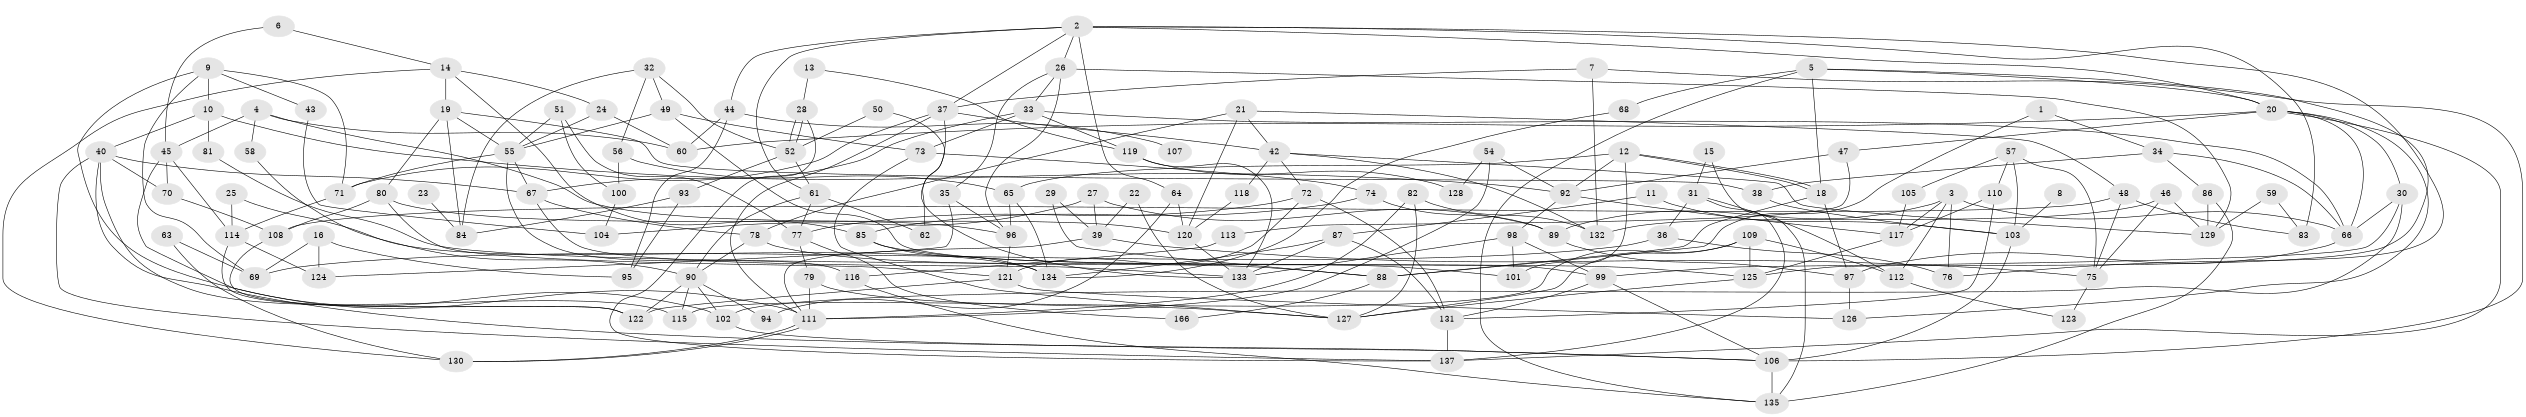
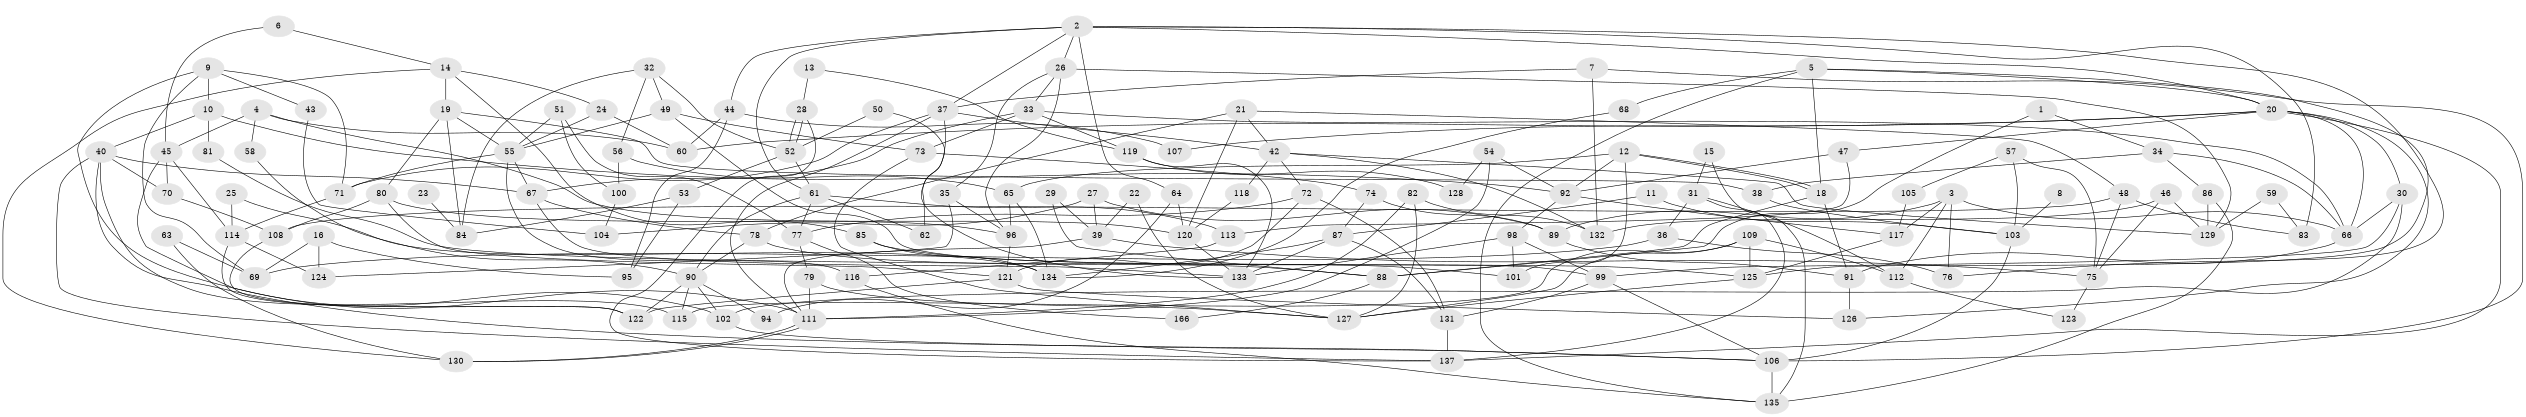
edge "20" -- "107": added
node "93": label "93" -> "53"
node "110": removed
edge "61" -- "113": added
edge "74" -- "85": now "74" -- "87"
node "97": label "97" -> "91"
